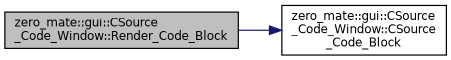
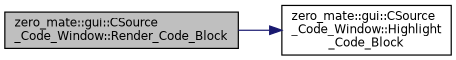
node "zero_mate::gui::CSource _Code_Window::CSource _Code_Block": label "zero_mate::gui::CSource _Code_Window::CSource _Code_Block" -> "zero_mate::gui::CSource _Code_Window::Highlight _Code_Block"
